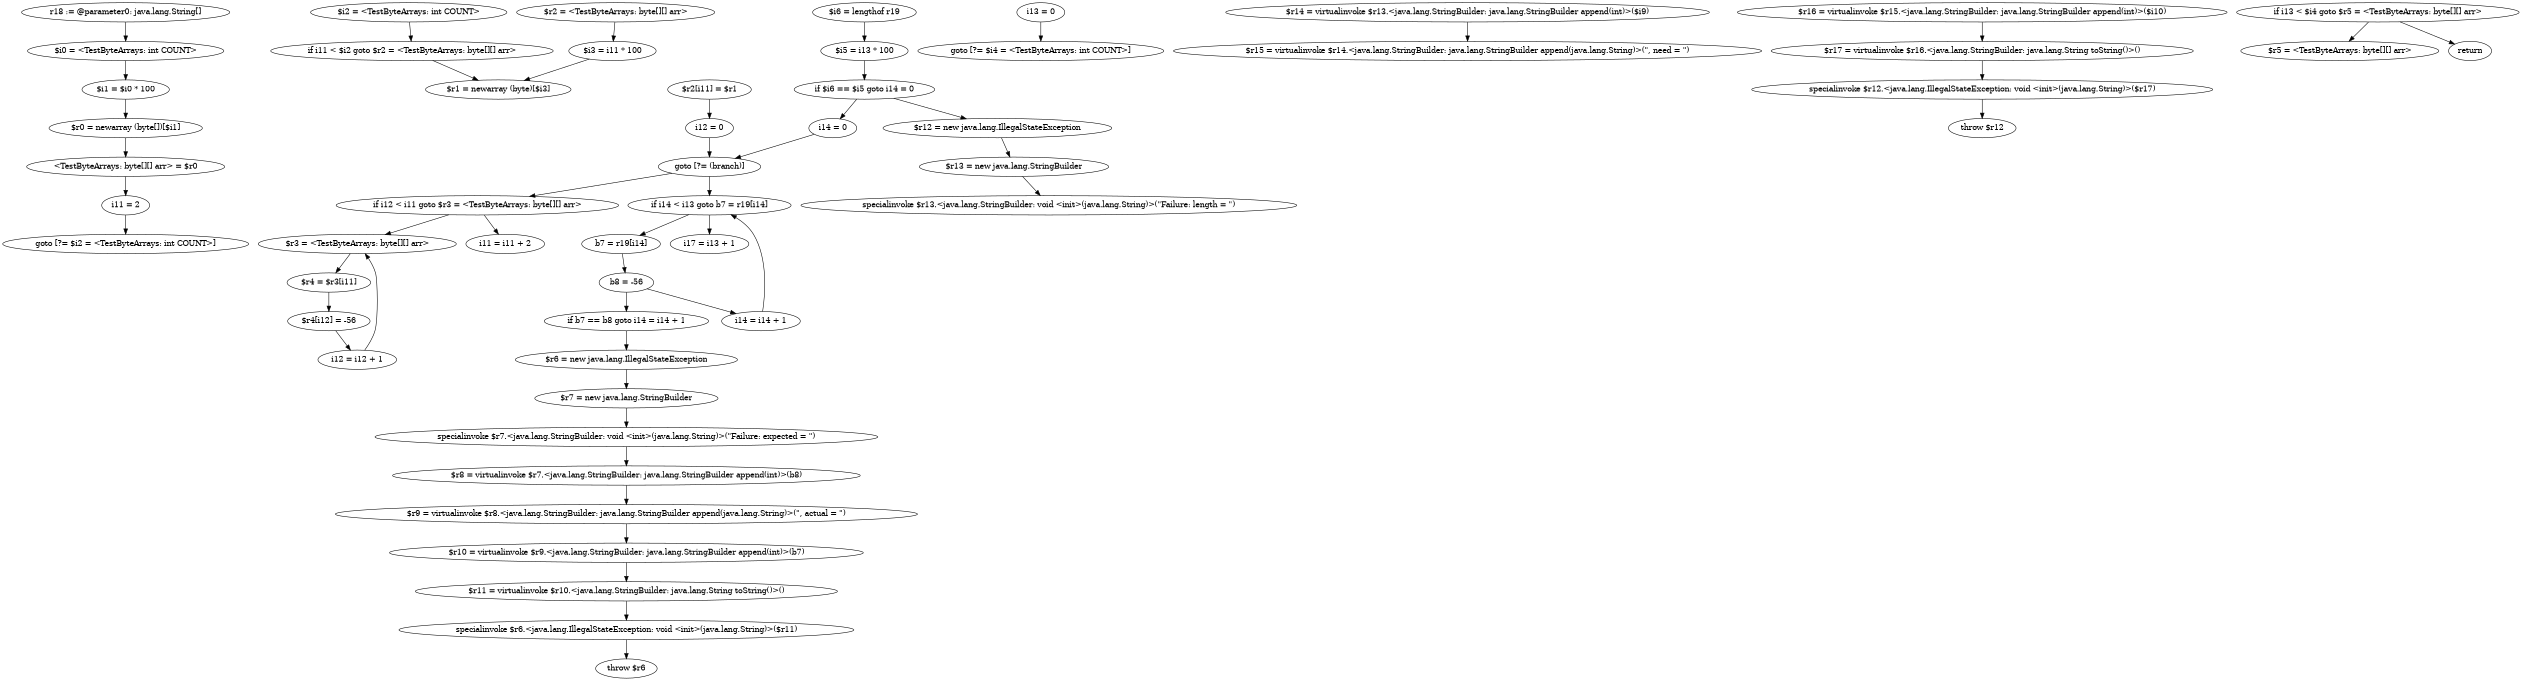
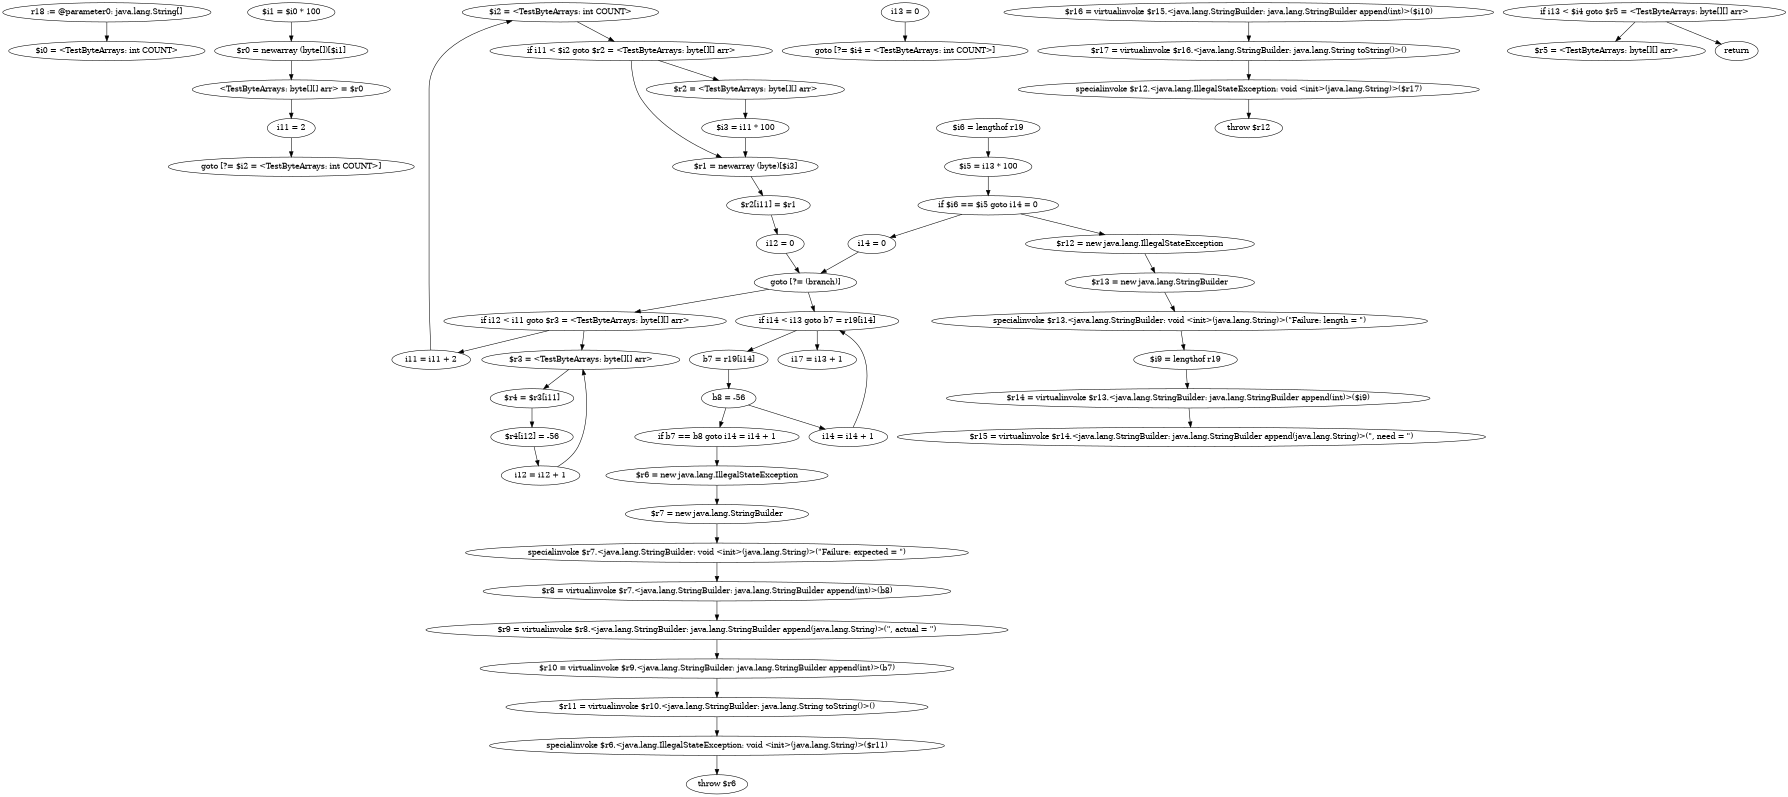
edge "$i0 = <TestByteArrays: int COUNT>" -> "$i1 = $i0 * 100": removed
edge "if i11 < $i2 goto $r2 = <TestByteArrays: byte[][] arr>" -> "$r2 = <TestByteArrays: byte[][] arr>": added
edge "i11 = i11 + 2" -> "$i2 = <TestByteArrays: int COUNT>": added
edge "$r1 = newarray (byte)[$i3]" -> "$r2[i11] = $r1": added
node "$i9 = lengthof r19": added
